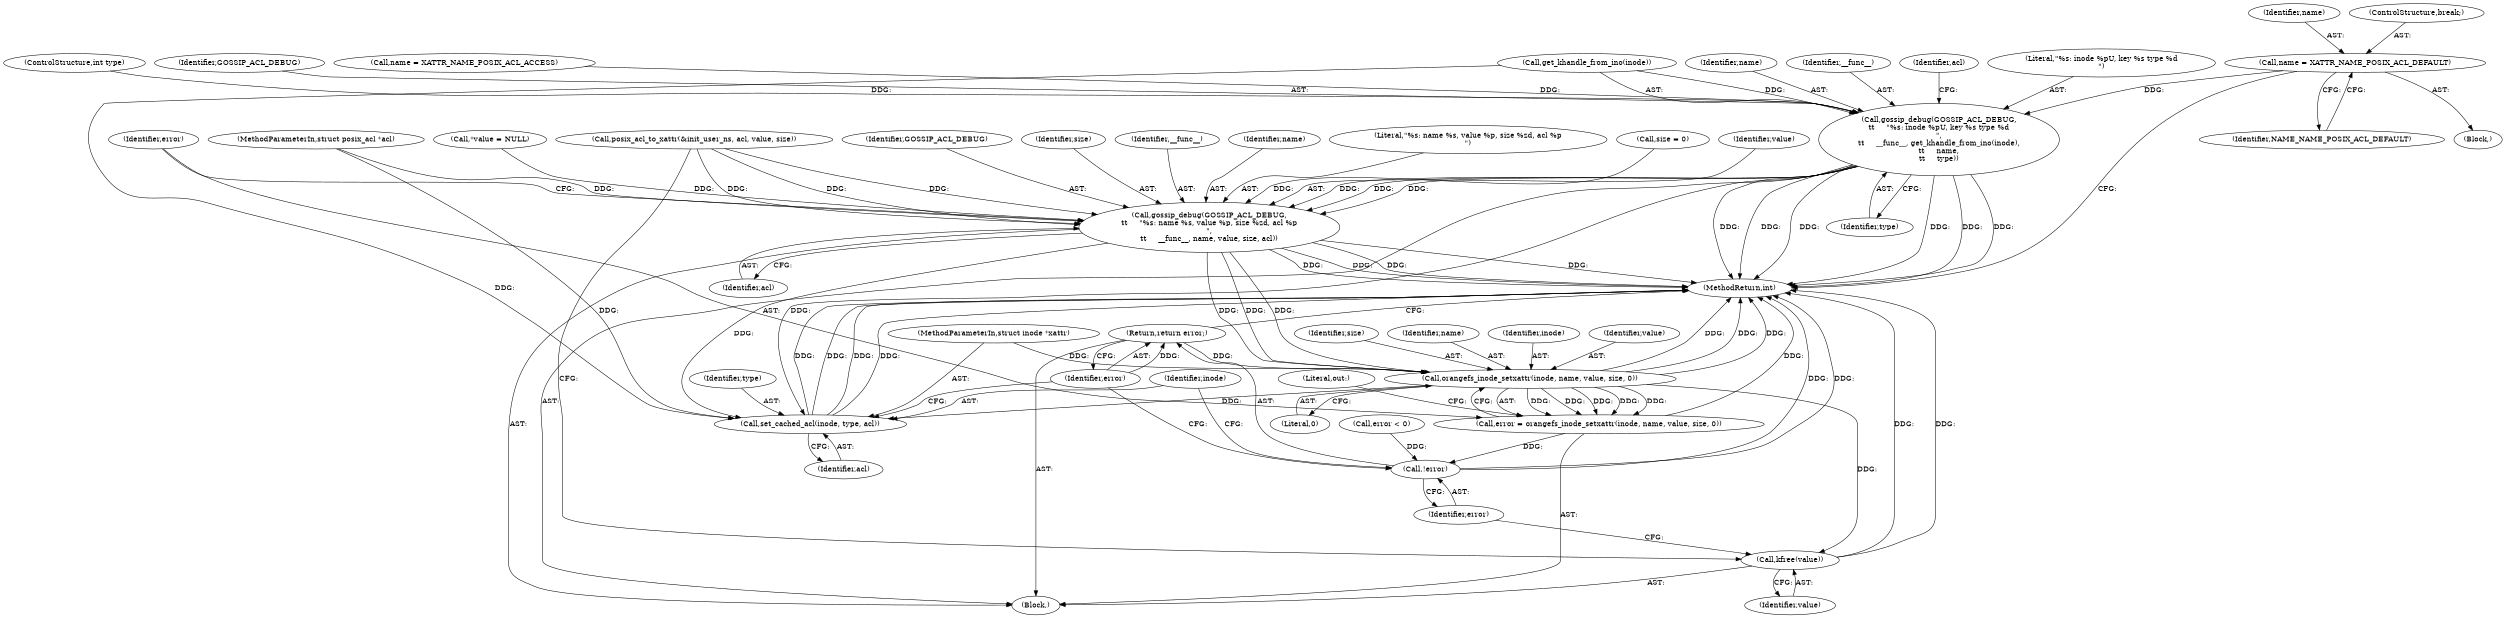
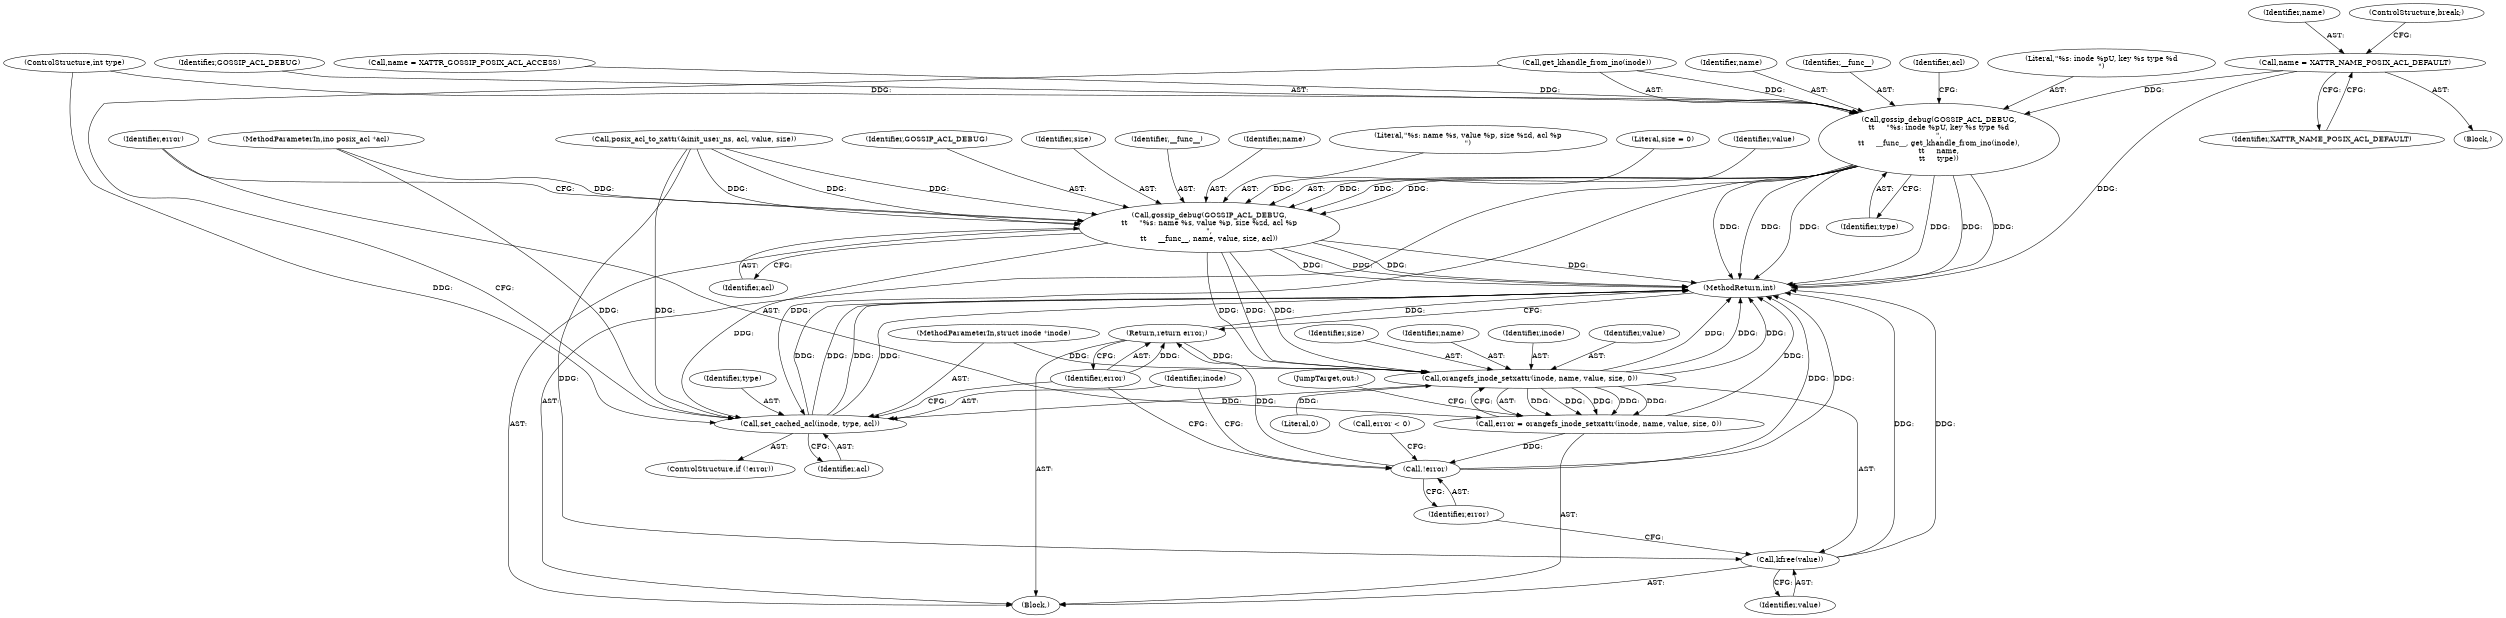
edge "(ControlStructure,break;)" -> "(Call,name = XATTR_NAME_POSIX_ACL_DEFAULT)": label "AST: " -> "CFG: "
node "(Call,name = XATTR_NAME_POSIX_ACL_ACCESS)": label "(Call,name = XATTR_NAME_POSIX_ACL_ACCESS)" -> "(Call,name = XATTR_GOSSIP_POSIX_ACL_ACCESS)"
node "(MethodParameterIn,struct posix_acl *acl)": label "(MethodParameterIn,struct posix_acl *acl)" -> "(MethodParameterIn,ino posix_acl *acl)"
node "(Call,*value = NULL)": removed
node "(Call,size = 0)": label "(Call,size = 0)" -> "(Literal,size = 0)"
node "(Identifier,NAME_NAME_POSIX_ACL_DEFAULT)": label "(Identifier,NAME_NAME_POSIX_ACL_DEFAULT)" -> "(Identifier,XATTR_NAME_POSIX_ACL_DEFAULT)"
edge "(Call,name = XATTR_NAME_POSIX_ACL_DEFAULT)" -> "(MethodReturn,int)": label "CFG: " -> "DDG: "
edge "(ControlStructure,int type)" -> "(Call,set_cached_acl(inode, type, acl))": added, label "DDG:"
edge "(Call,get_khandle_from_ino(inode))" -> "(Call,set_cached_acl(inode, type, acl))": label "DDG: " -> "CFG: "
edge "(Call,posix_acl_to_xattr(&init_user_ns, acl, value, size))" -> "(Call,set_cached_acl(inode, type, acl))": added, label "DDG:"
edge "(Return,return error;)" -> "(MethodReturn,int)": label "CFG: " -> "DDG: "
edge "(MethodReturn,int)" -> "(Return,return error;)": added, label "CFG:"
node "(MethodParameterIn,struct inode *xattr)": label "(MethodParameterIn,struct inode *xattr)" -> "(MethodParameterIn,struct inode *inode)"
edge "(Call,posix_acl_to_xattr(&init_user_ns, acl, value, size))" -> "(Call,kfree(value))": label "CFG: " -> "DDG: "
node "(Literal,out:)": label "(Literal,out:)" -> "(JumpTarget,out:)"
edge "(Call,orangefs_inode_setxattr(inode, name, value, size, 0))" -> "(Literal,0)": removed, label "CFG:"
edge "(Call,!error)" -> "(Return,return error;)": label "AST: " -> "DDG: "
edge "(Literal,0)" -> "(Call,orangefs_inode_setxattr(inode, name, value, size, 0))": label "AST: " -> "DDG: "
edge "(Call,error < 0)" -> "(Call,!error)": label "DDG: " -> "CFG: "
node "(ControlStructure,if (!error))": added
edge "(Call,orangefs_inode_setxattr(inode, name, value, size, 0))" -> "(Call,kfree(value))": label "DDG: " -> "AST: "
